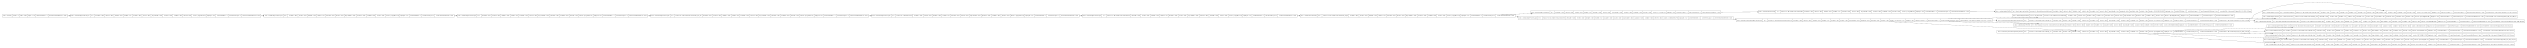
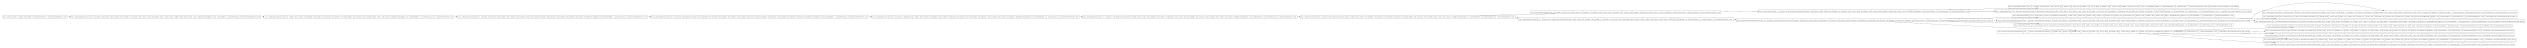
node "class = android.widget.ImageButton": added
